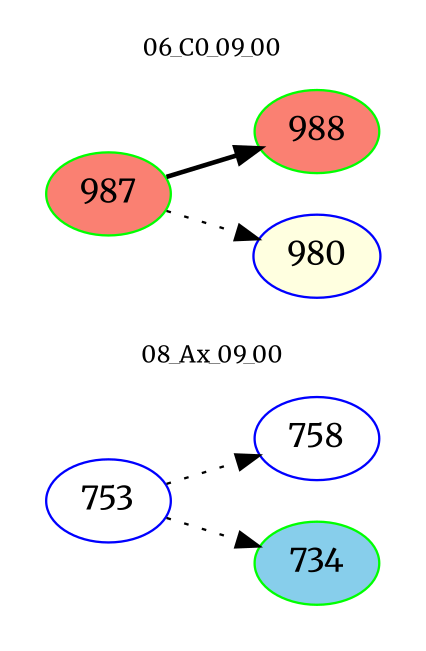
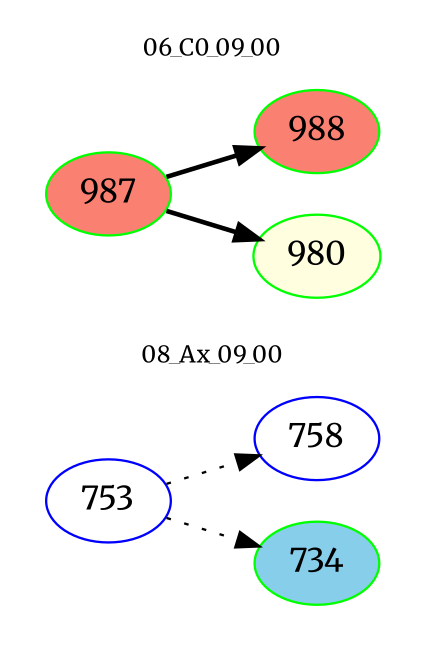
edge "987" -> "980": style dotted -> bold
node "980": color blue -> green
